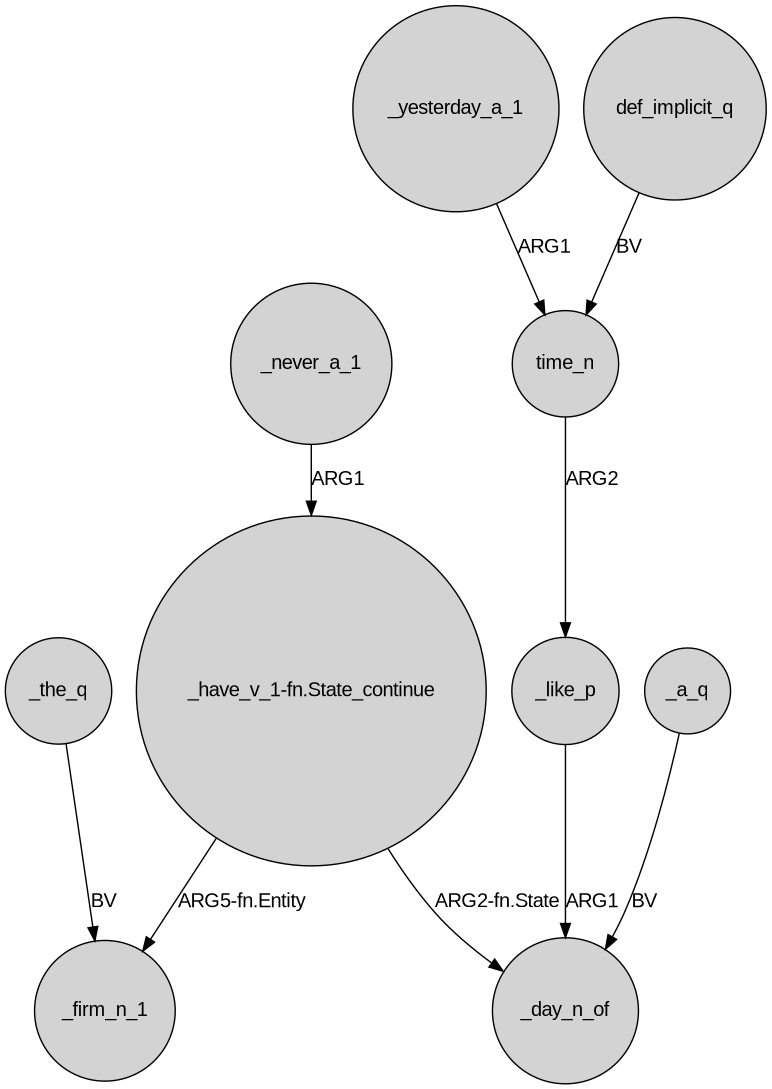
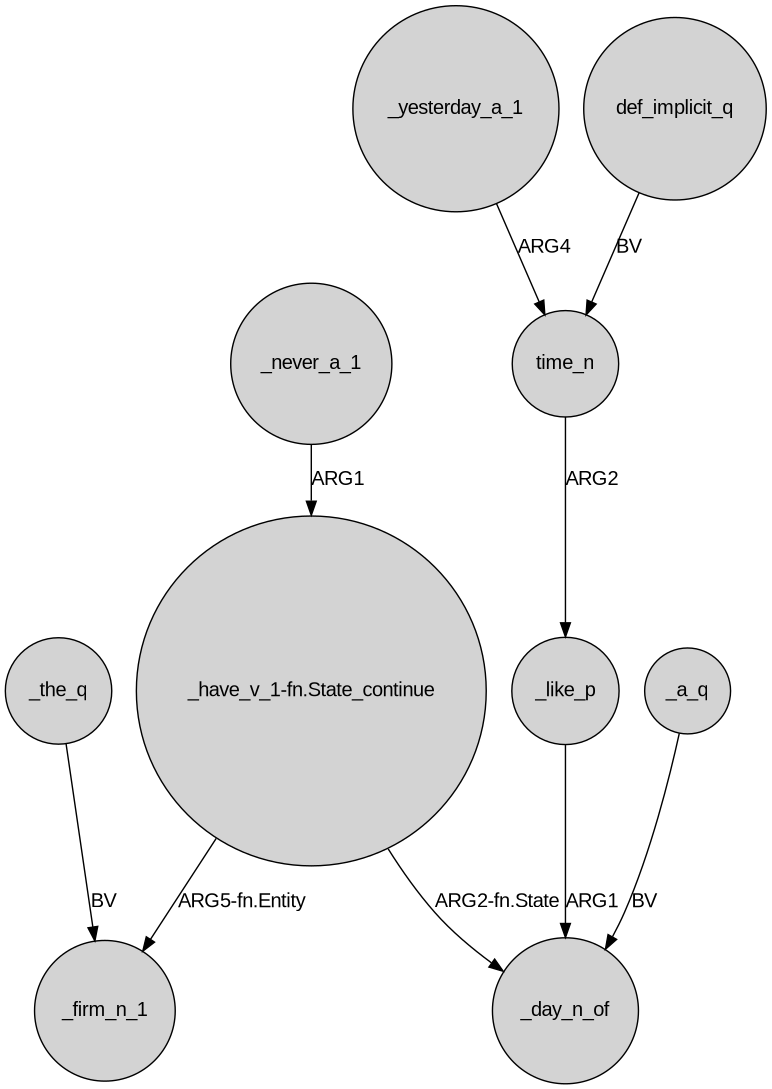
edge "_yesterday_a_1" -> "time_n": label "ARG1" -> "ARG4"
